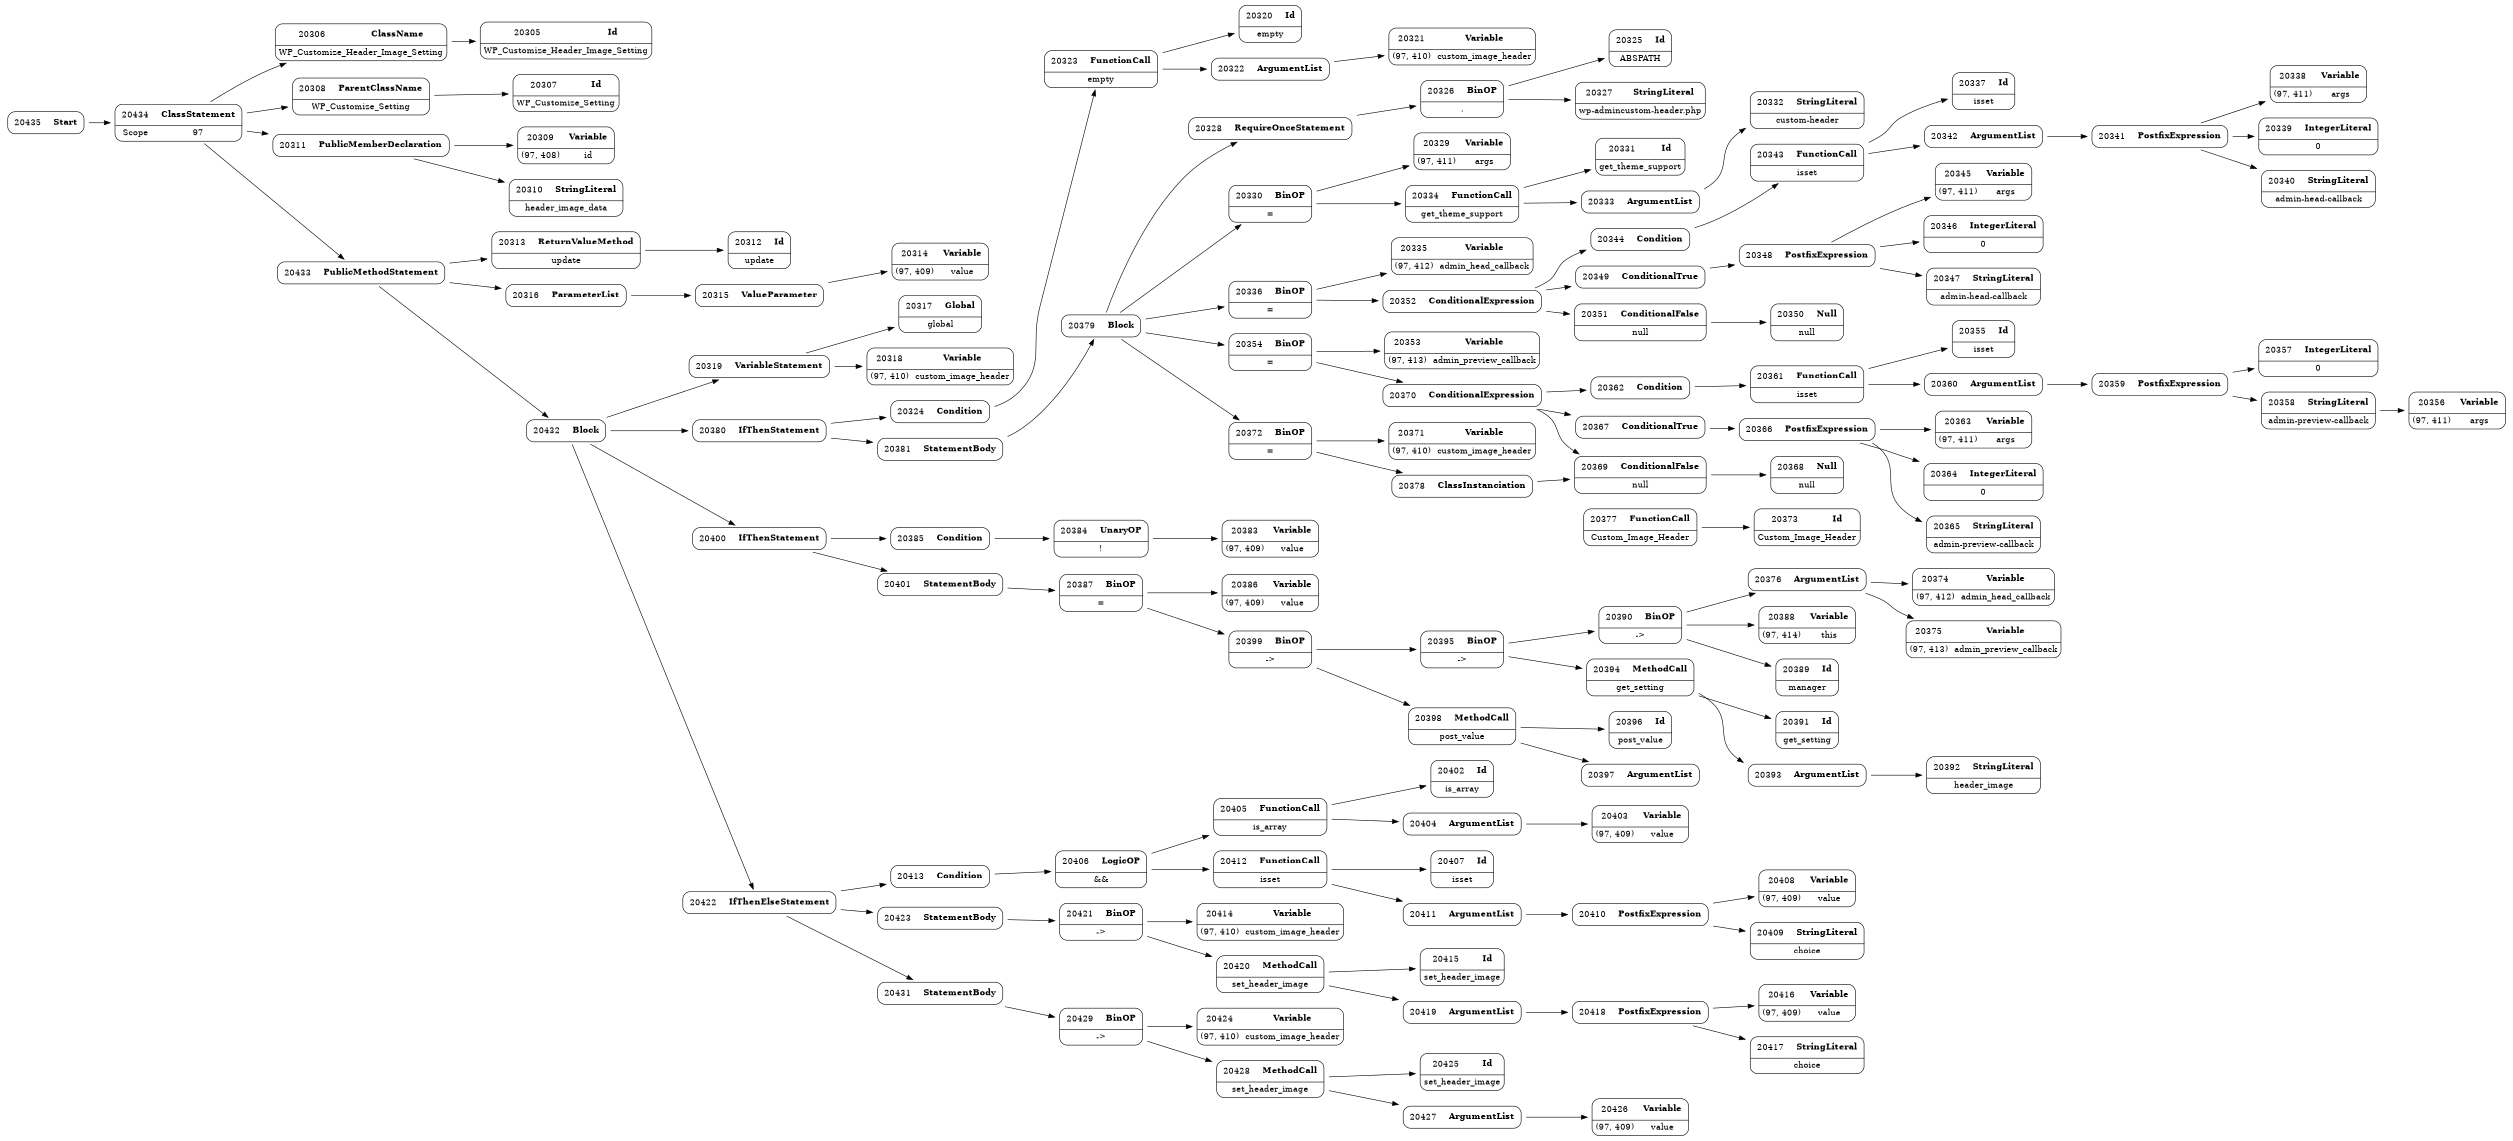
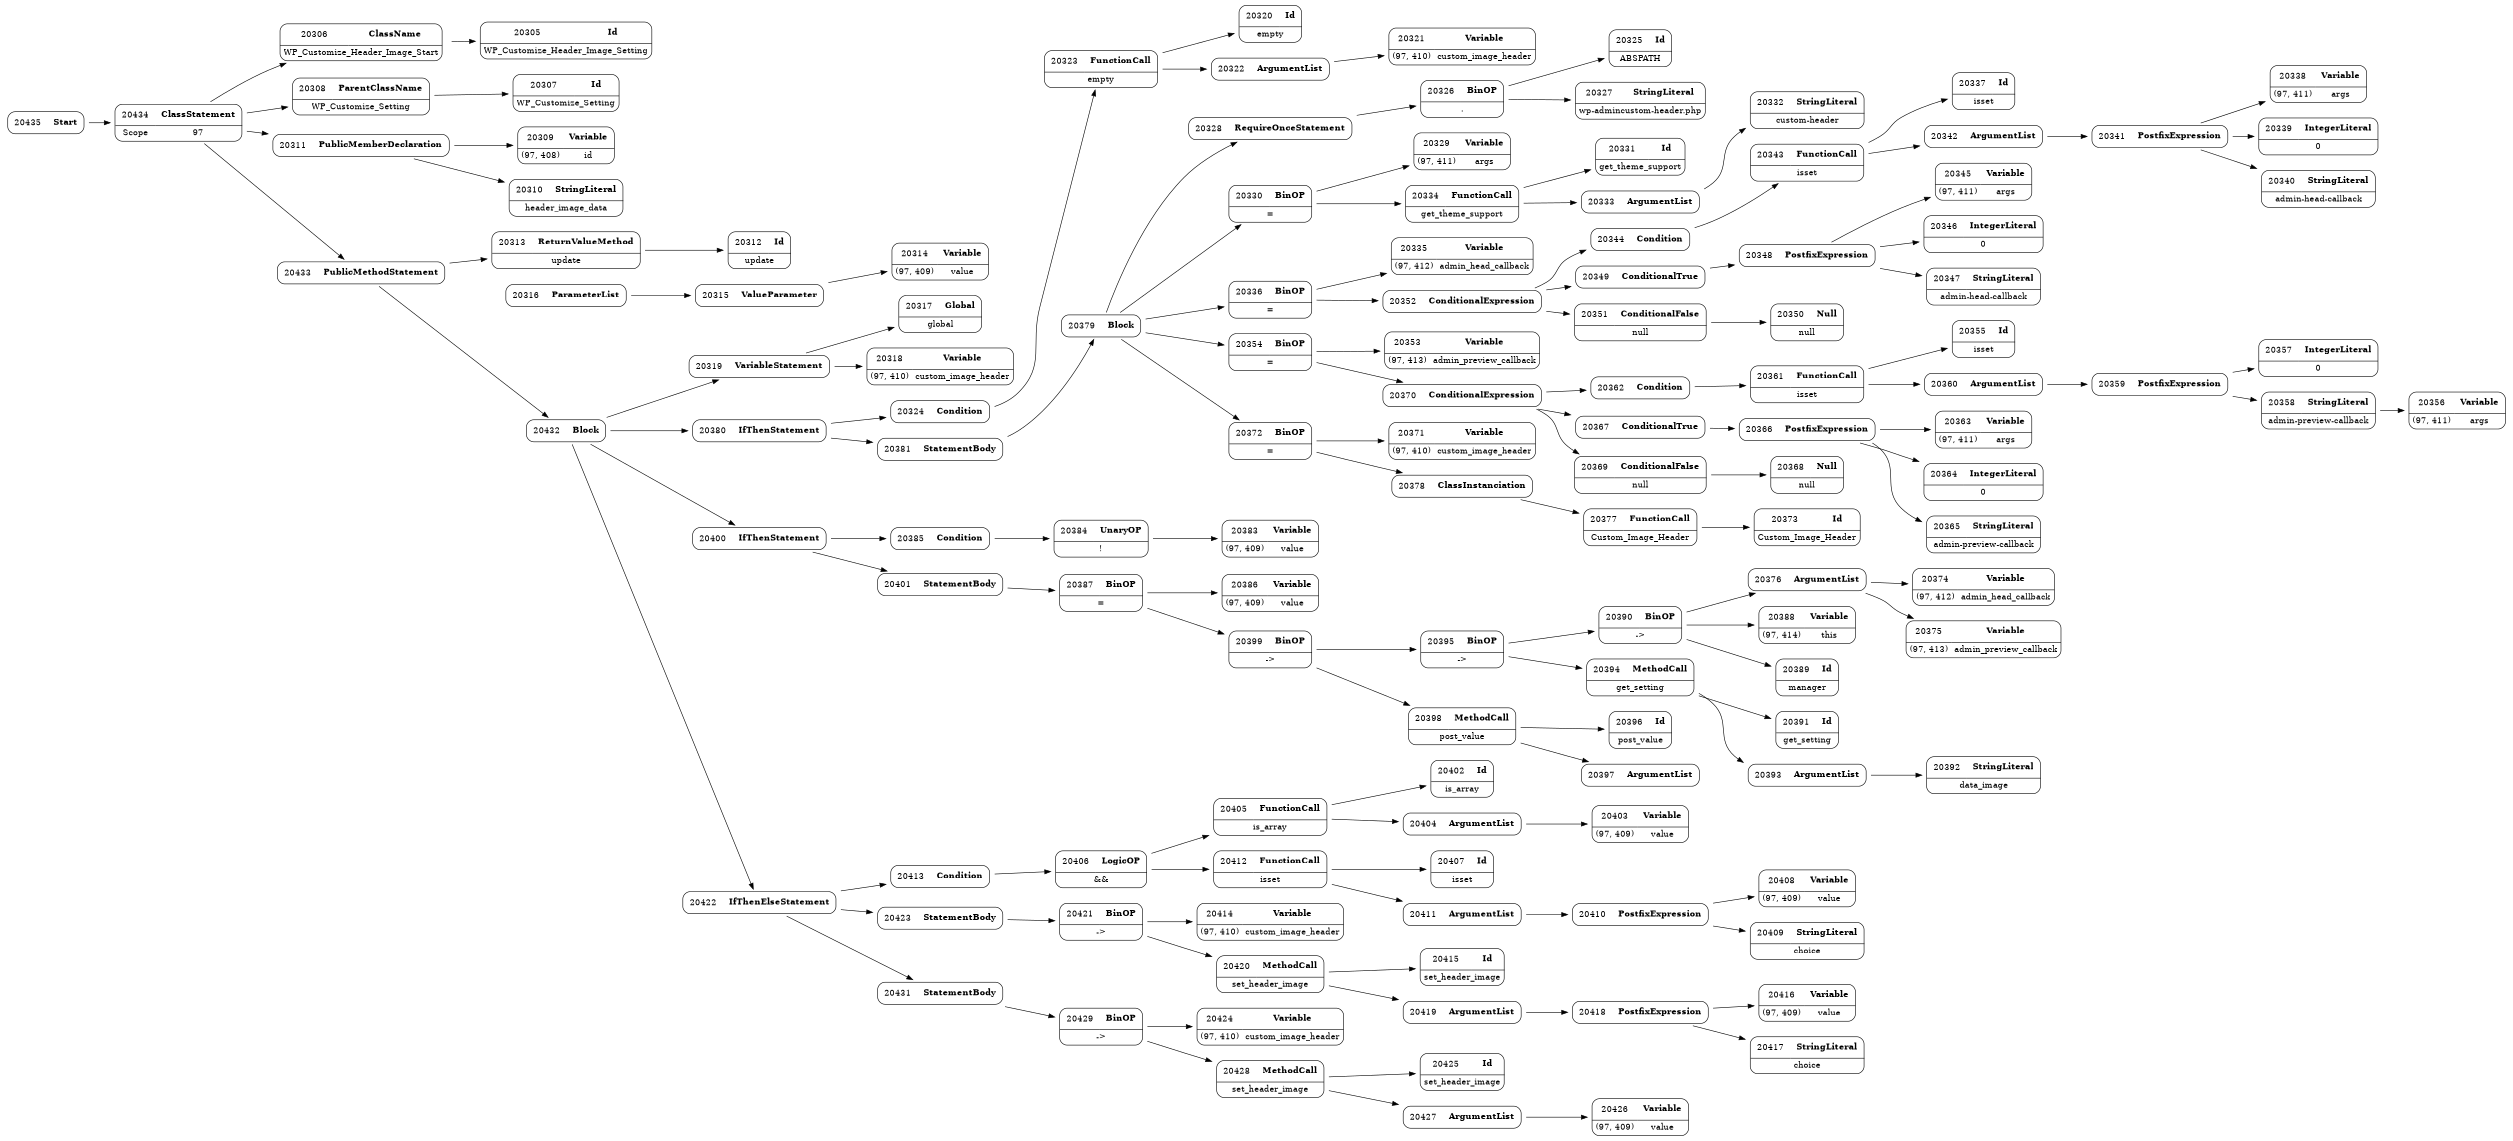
node "20306": text "WP_Customize_Header_Image_Setting" -> "WP_Customize_Header_Image_Start"
edge "20433" -> "20316": removed
edge "20378" -> "20369": now "20378" -> "20377"
node "20392": text "header_image" -> "data_image"
